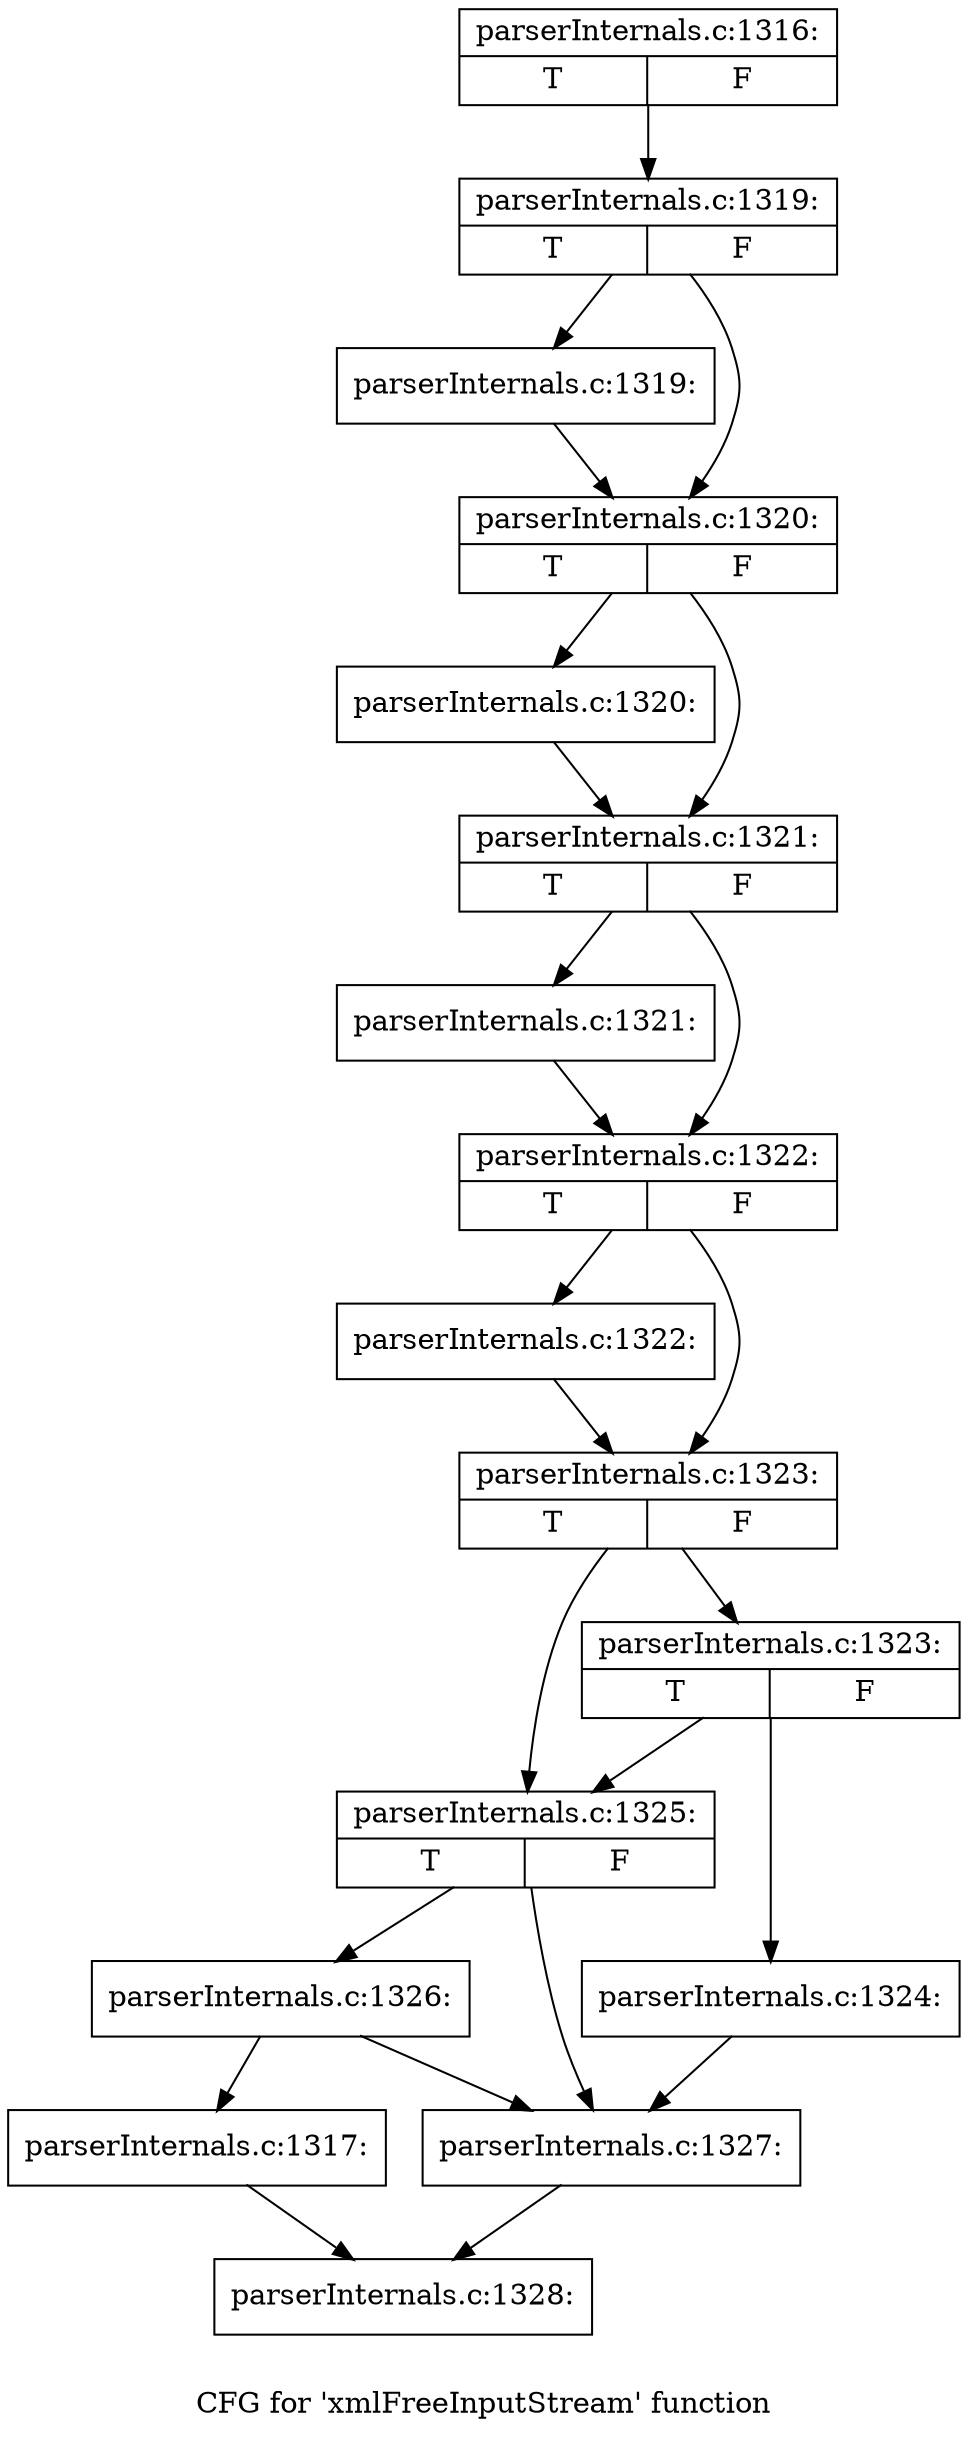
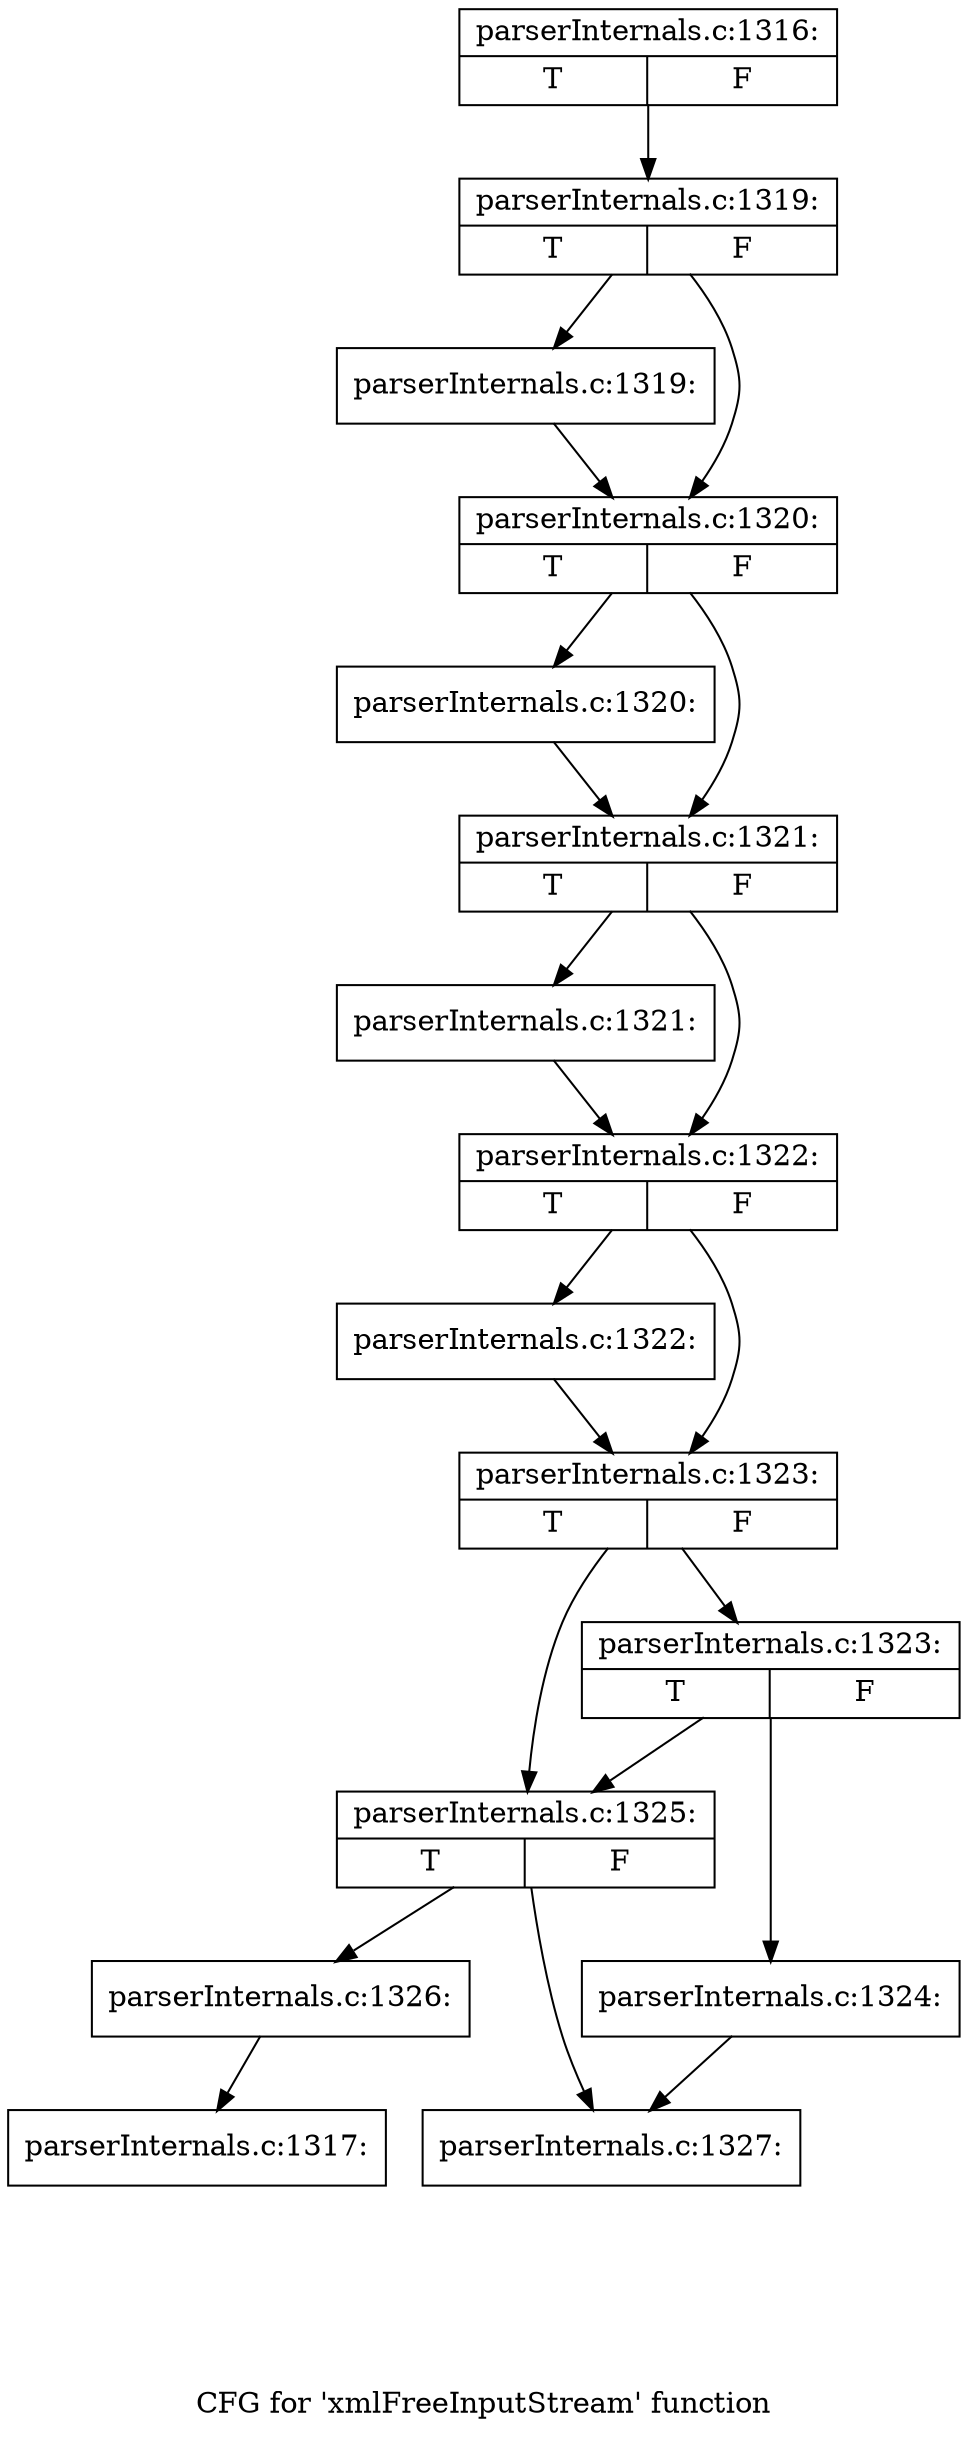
edge "parserInternals.c:1326:" -> "parserInternals.c:1327:": removed
node "parserInternals.c:1328:": removed
